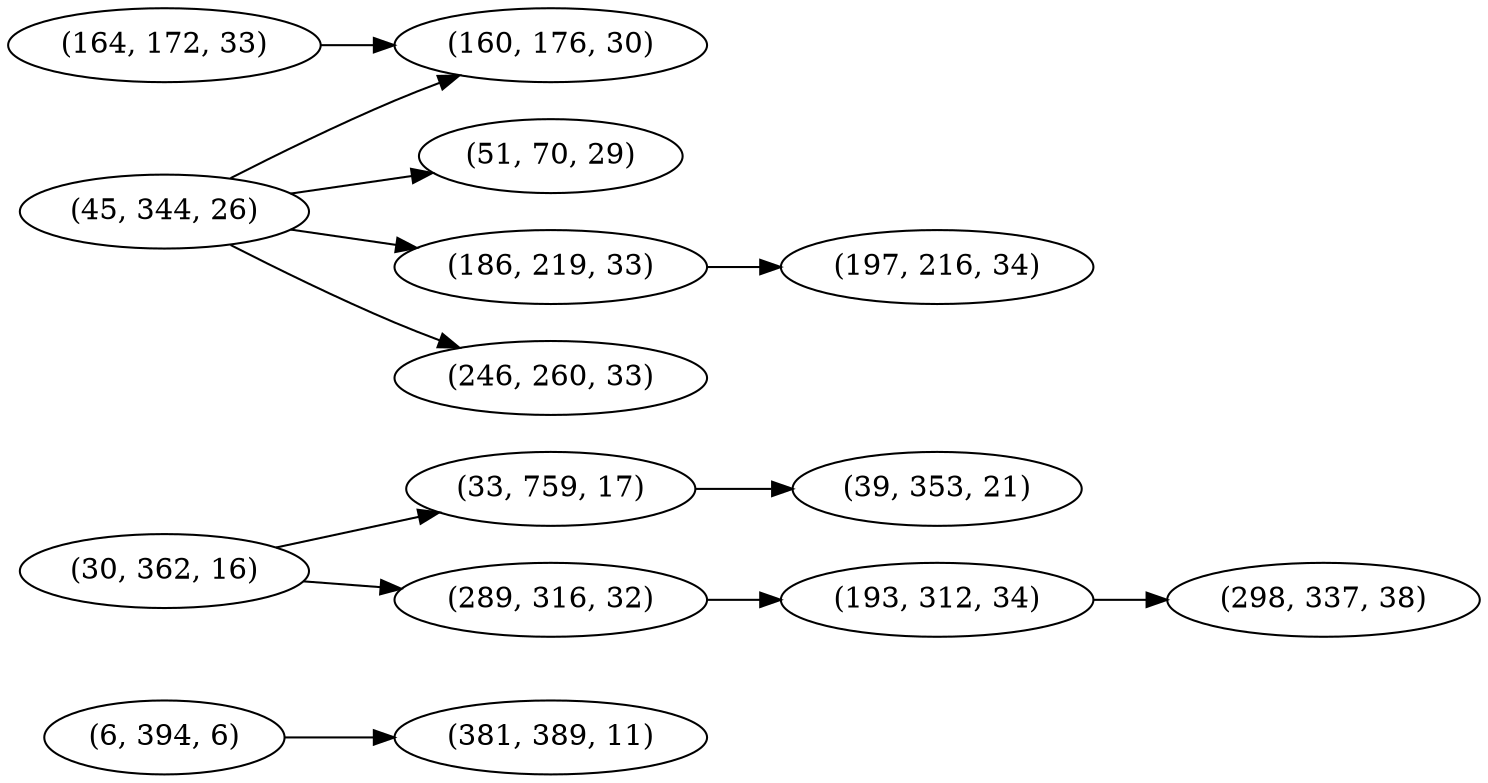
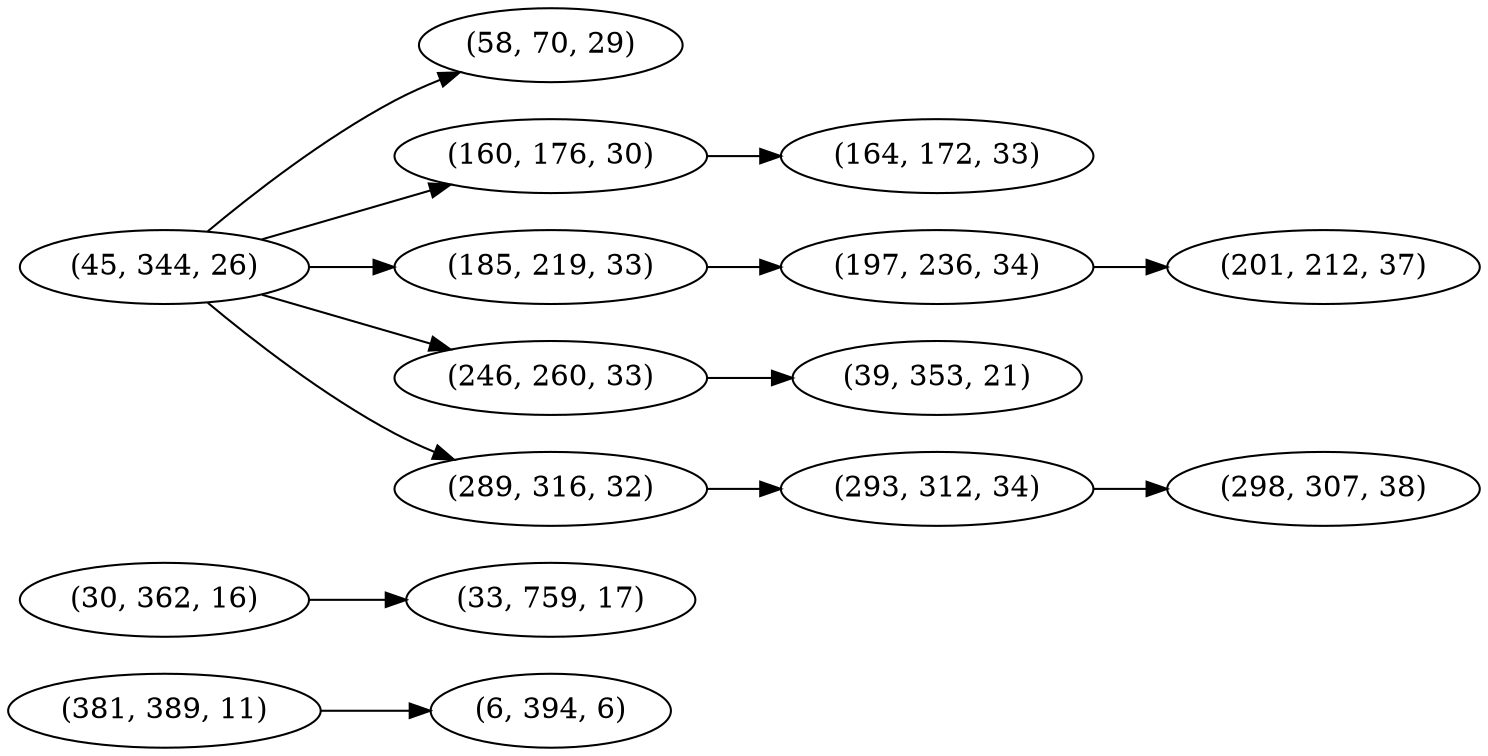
edge "(164, 172, 33)" -> "(160, 176, 30)": reversed
node "(51, 70, 29)": label "(51, 70, 29)" -> "(58, 70, 29)"
node "(186, 219, 33)": label "(186, 219, 33)" -> "(185, 219, 33)"
node "(197, 216, 34)": label "(197, 216, 34)" -> "(197, 236, 34)"
node "(201, 212, 37)": added
edge "(33, 759, 17)" -> "(39, 353, 21)": now "(246, 260, 33)" -> "(39, 353, 21)"
edge "(30, 362, 16)" -> "(289, 316, 32)": now "(45, 344, 26)" -> "(289, 316, 32)"
node "(193, 312, 34)": label "(193, 312, 34)" -> "(293, 312, 34)"
node "(298, 337, 38)": label "(298, 337, 38)" -> "(298, 307, 38)"
edge "(6, 394, 6)" -> "(381, 389, 11)": reversed
